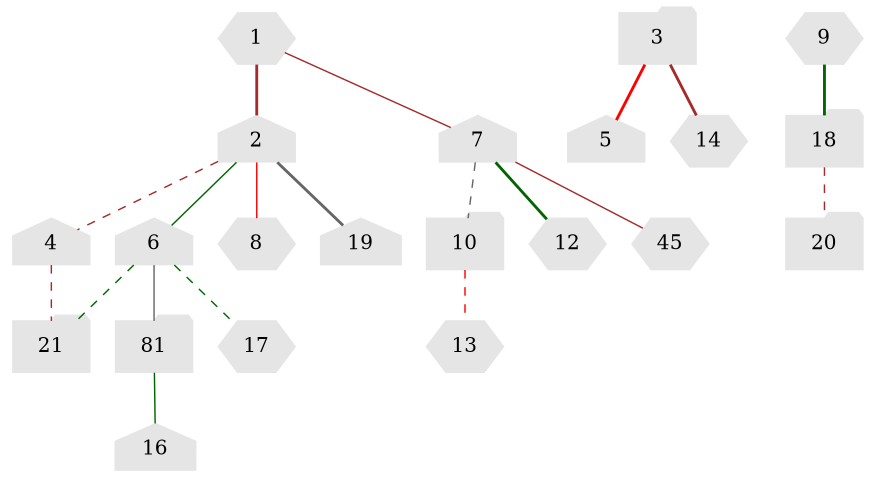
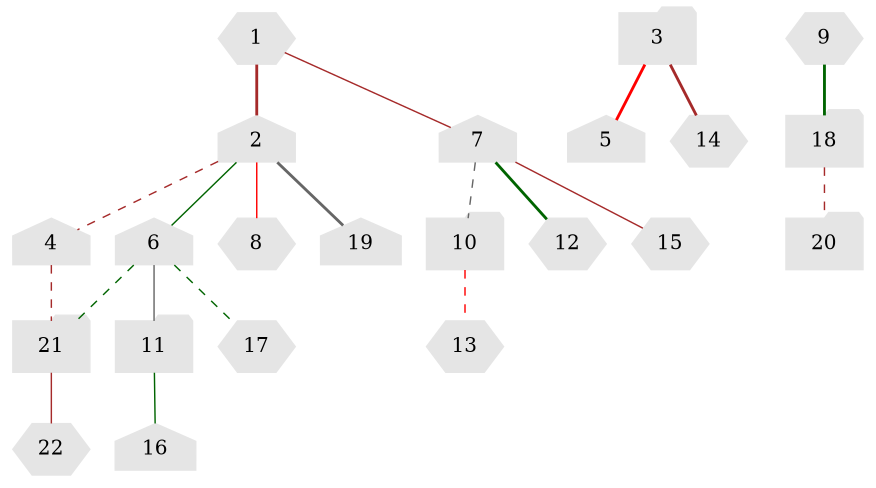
node "45": label "45" -> "15"
node "81": label "81" -> "11"
node "22": added
